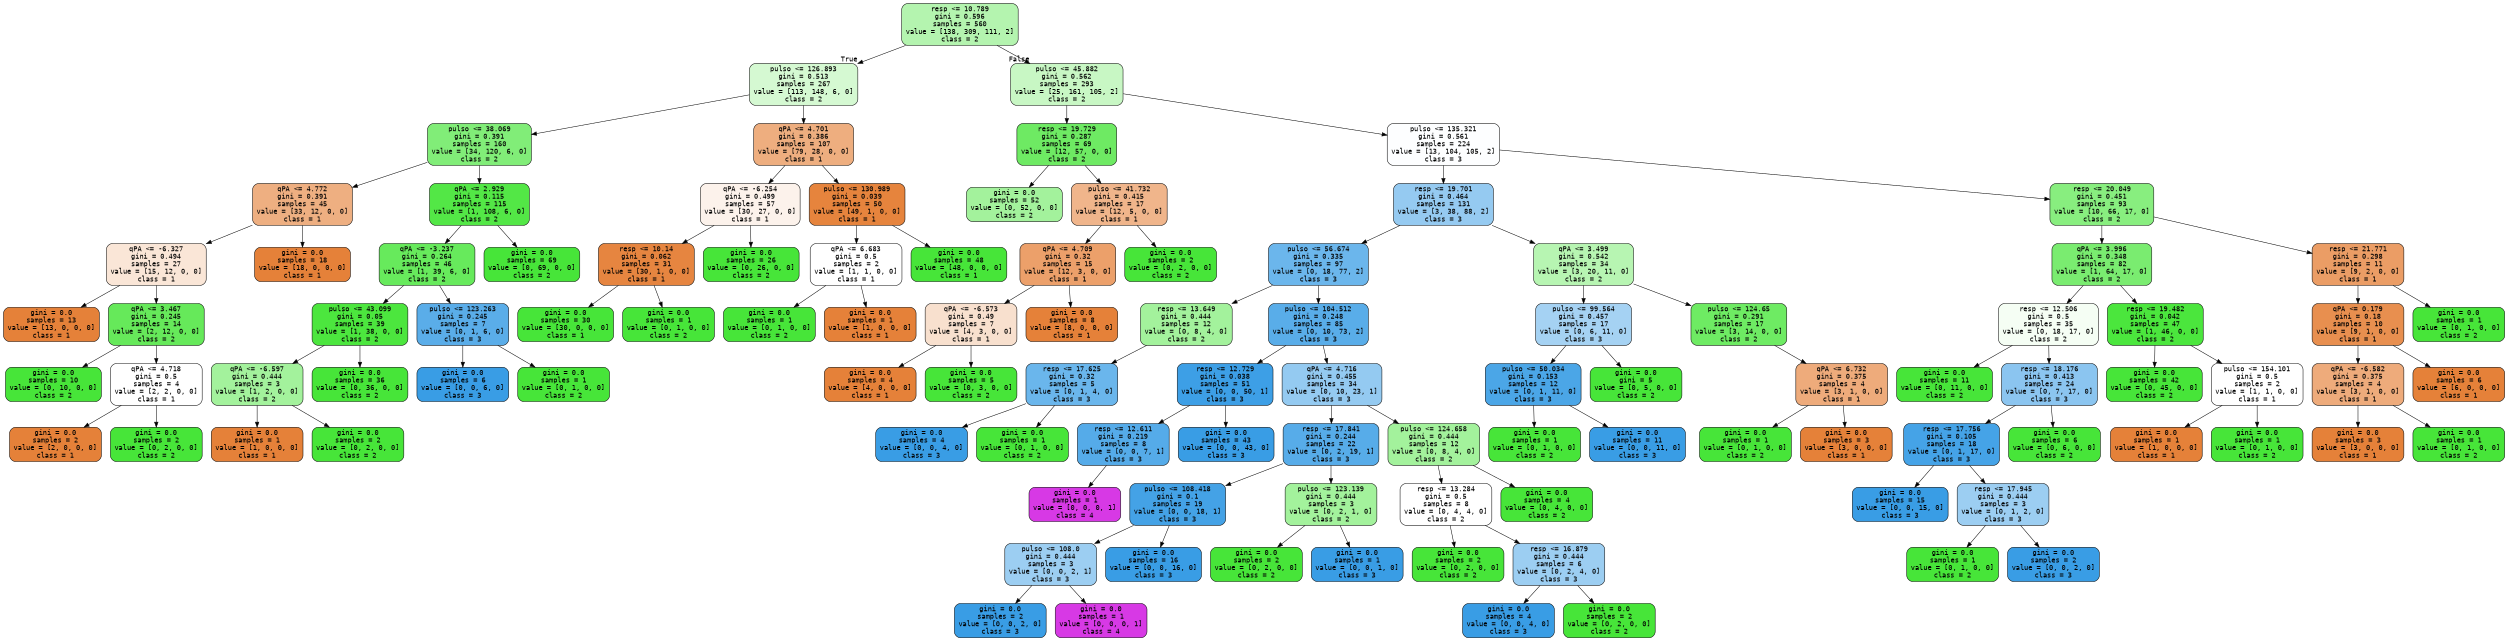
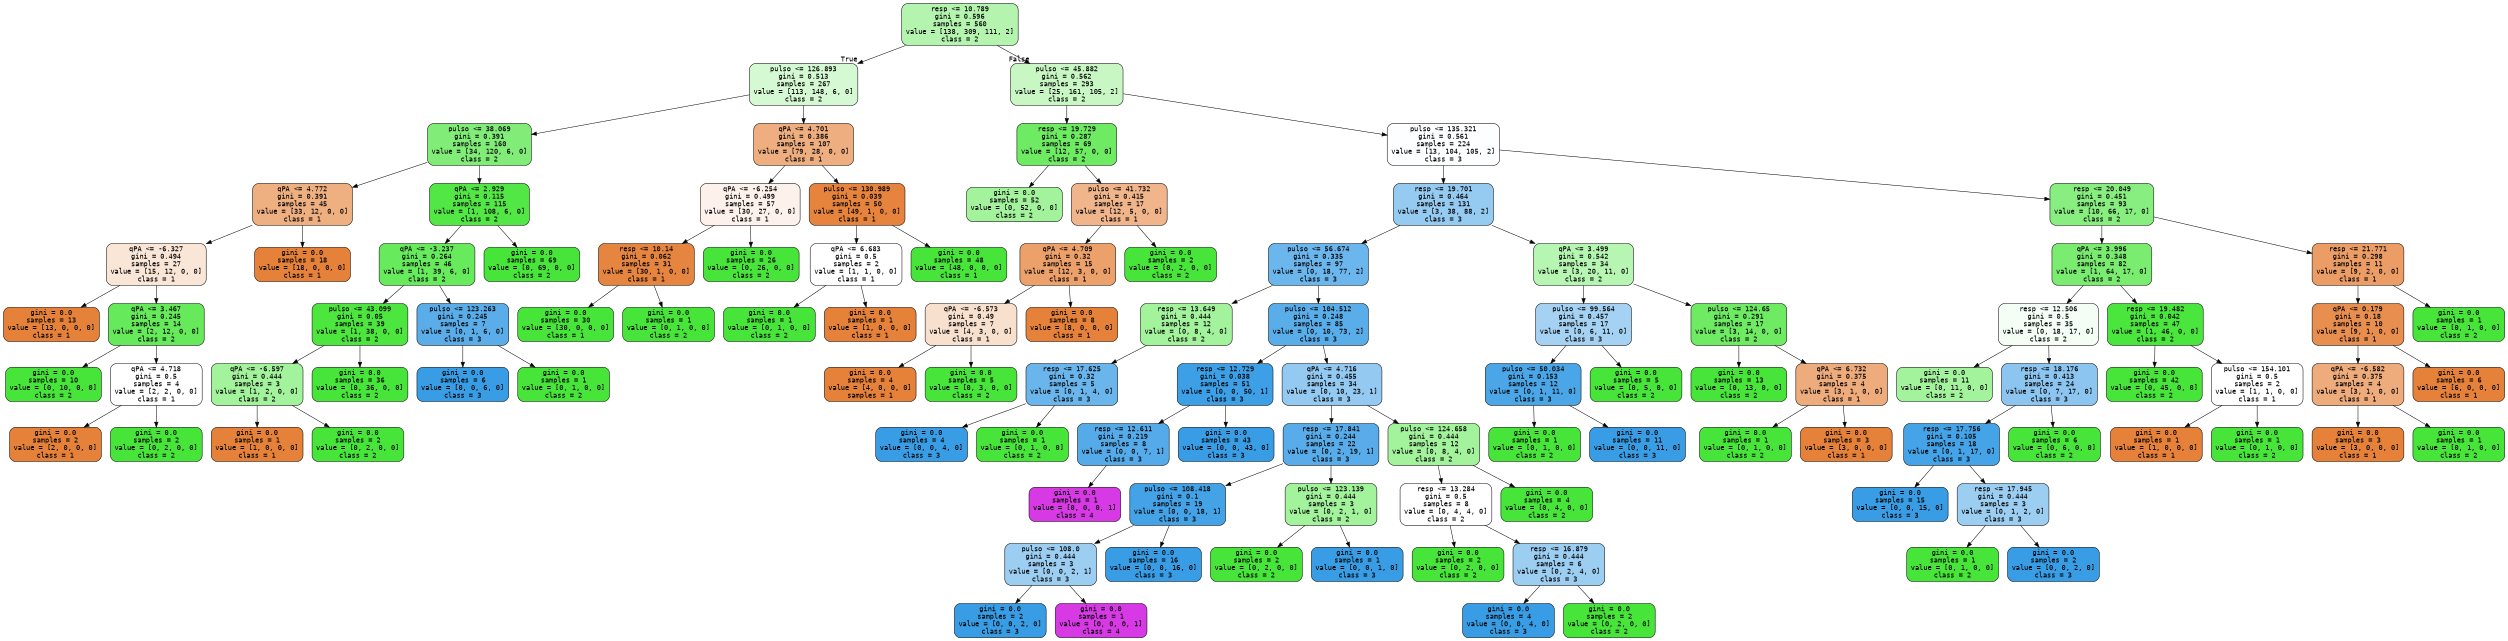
node "gini = 0.0 samples = 4 value = [4, 0, 0, 0] class = 1": label "gini = 0.0 samples = 4 value = [4, 0, 0, 0] class = 1" -> "gini = 0.0 samples = 4 value = [4, 0, 0, 0] samples = 1"
node "gini = 0.0 gini = 5 value = [0, 5, 0, 0] class = 2": label "gini = 0.0 gini = 5 value = [0, 5, 0, 0] class = 2" -> "gini = 0.0 samples = 5 value = [0, 5, 0, 0] class = 2"
node "gini = 0.0 samples = 13 value = [0, 13, 0, 0] class = 2": added
node "gini = 0.0 samples = 11 value = [0, 11, 0, 0] class = 2": fillcolor #47e539 -> #a3f29c
